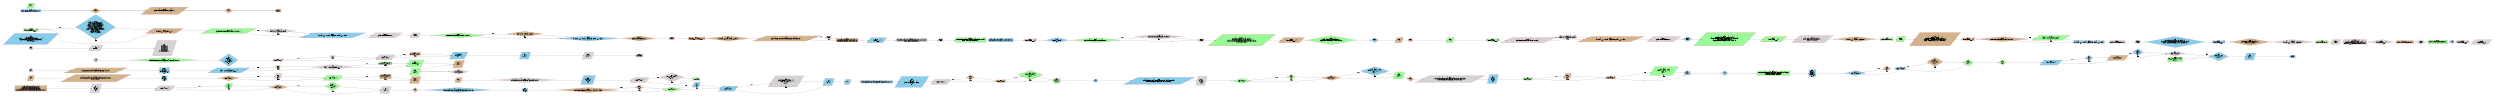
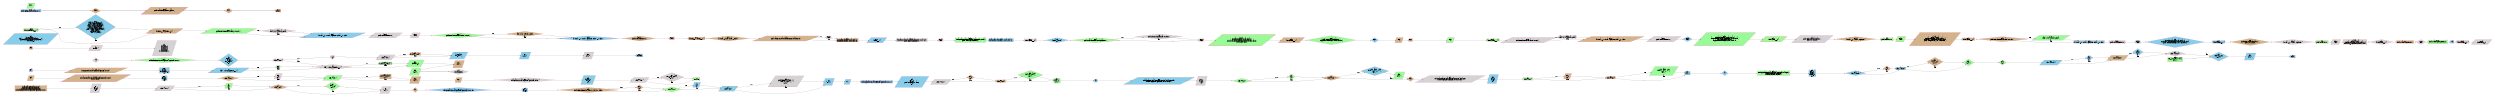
edge "B76: while (i < rows) {" -> "B78: while (j < cols) {": now "B76: while (i < rows) {" -> "B89: while (j < size && symmetric == 1) {"
edge "B30: while (j < cols) {" -> "B32: i = i + 1; }": now "B30: while (j < cols) {" -> "B33: }"
